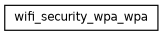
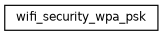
node "wifi_security_wpa_wpa": label "wifi_security_wpa_wpa" -> "wifi_security_wpa_psk"
